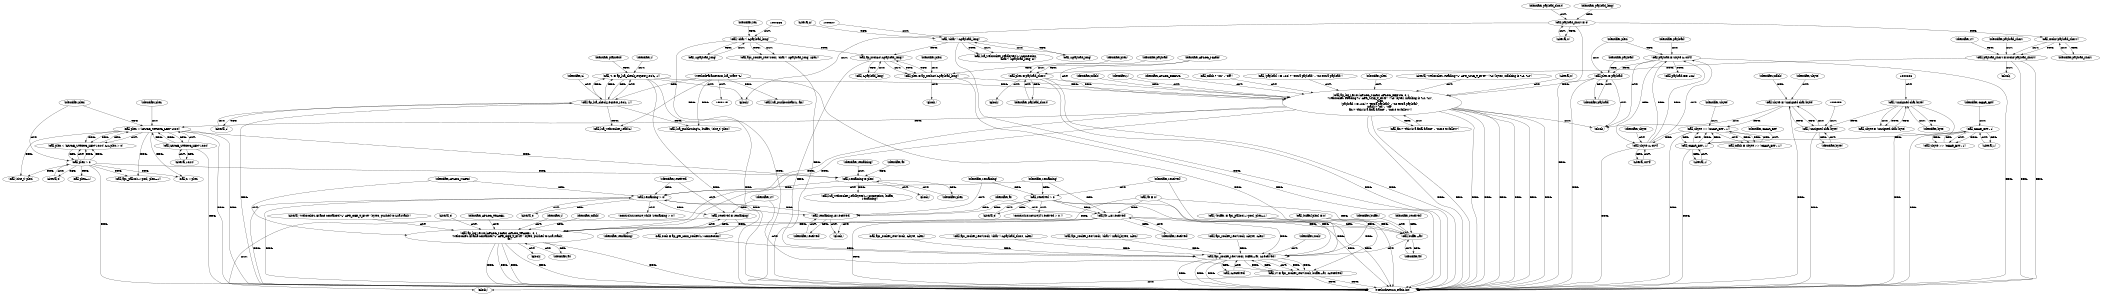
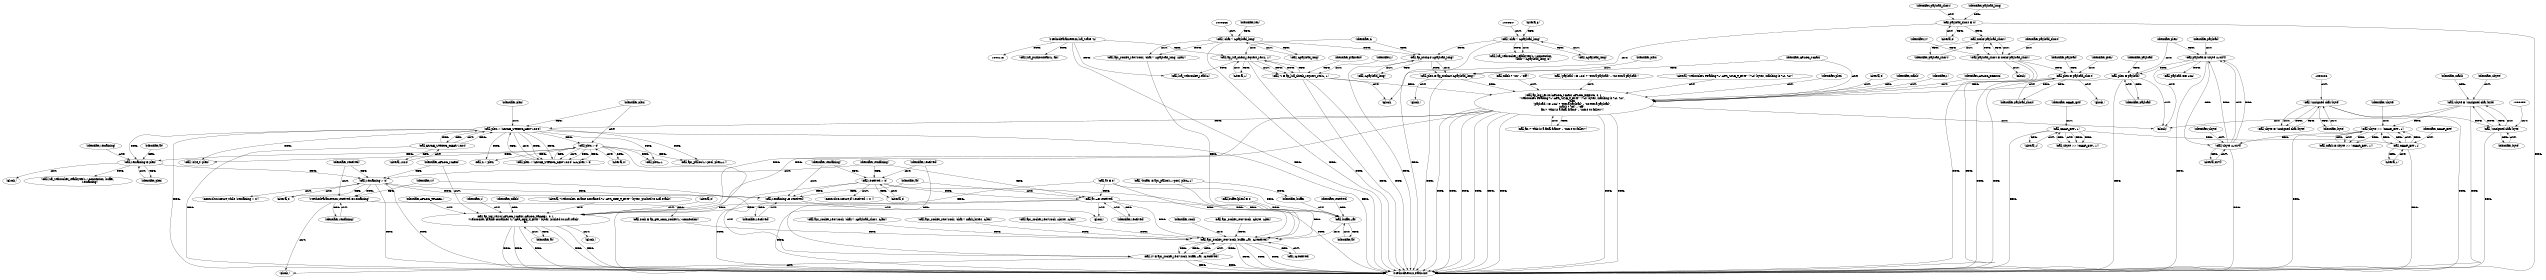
edge "(Call,payload_short = ntohs(payload_short))" -> "(Call,ntohs(payload_short))": added, label "CFG:"
edge "(Call,plen = ap_ntoh64(&payload_long))" -> "(Call,ap_ntoh64(&payload_long))": now "(Identifier,L)" -> "(Call,ap_ntoh64(&payload_long))"
edge "(MethodParameterIn,lua_State *L)" -> "1000115": label "AST: " -> "DDG: "
node "(Call,lua_pushlstring(L, buffer, (size_t) plen))": removed
edge "(Call,plen < (HUGE_STRING_LEN*1024))" -> "(Call,plen > 0)": added, label "DDG:"
edge "(Call,plen < (HUGE_STRING_LEN*1024))" -> "(Call,plen+1)": added, label "DDG:"
node "(Call,HUGE_STRING_LEN*1024)": label "(Call,HUGE_STRING_LEN*1024)" -> "(Call,HUGE_STRING_CHAR*1024)"
node "(Call,received = remaining)": label "(Call,received = remaining)" -> "(MethodParameterIn,received = remaining)"
edge "(Call,*buffer = apr_palloc(r->pool, plen+1))" -> "(Call,buffer+at)": now "(Call,*buffer = apr_palloc(r->pool, plen+1))" -> "(Identifier,buffer)"
